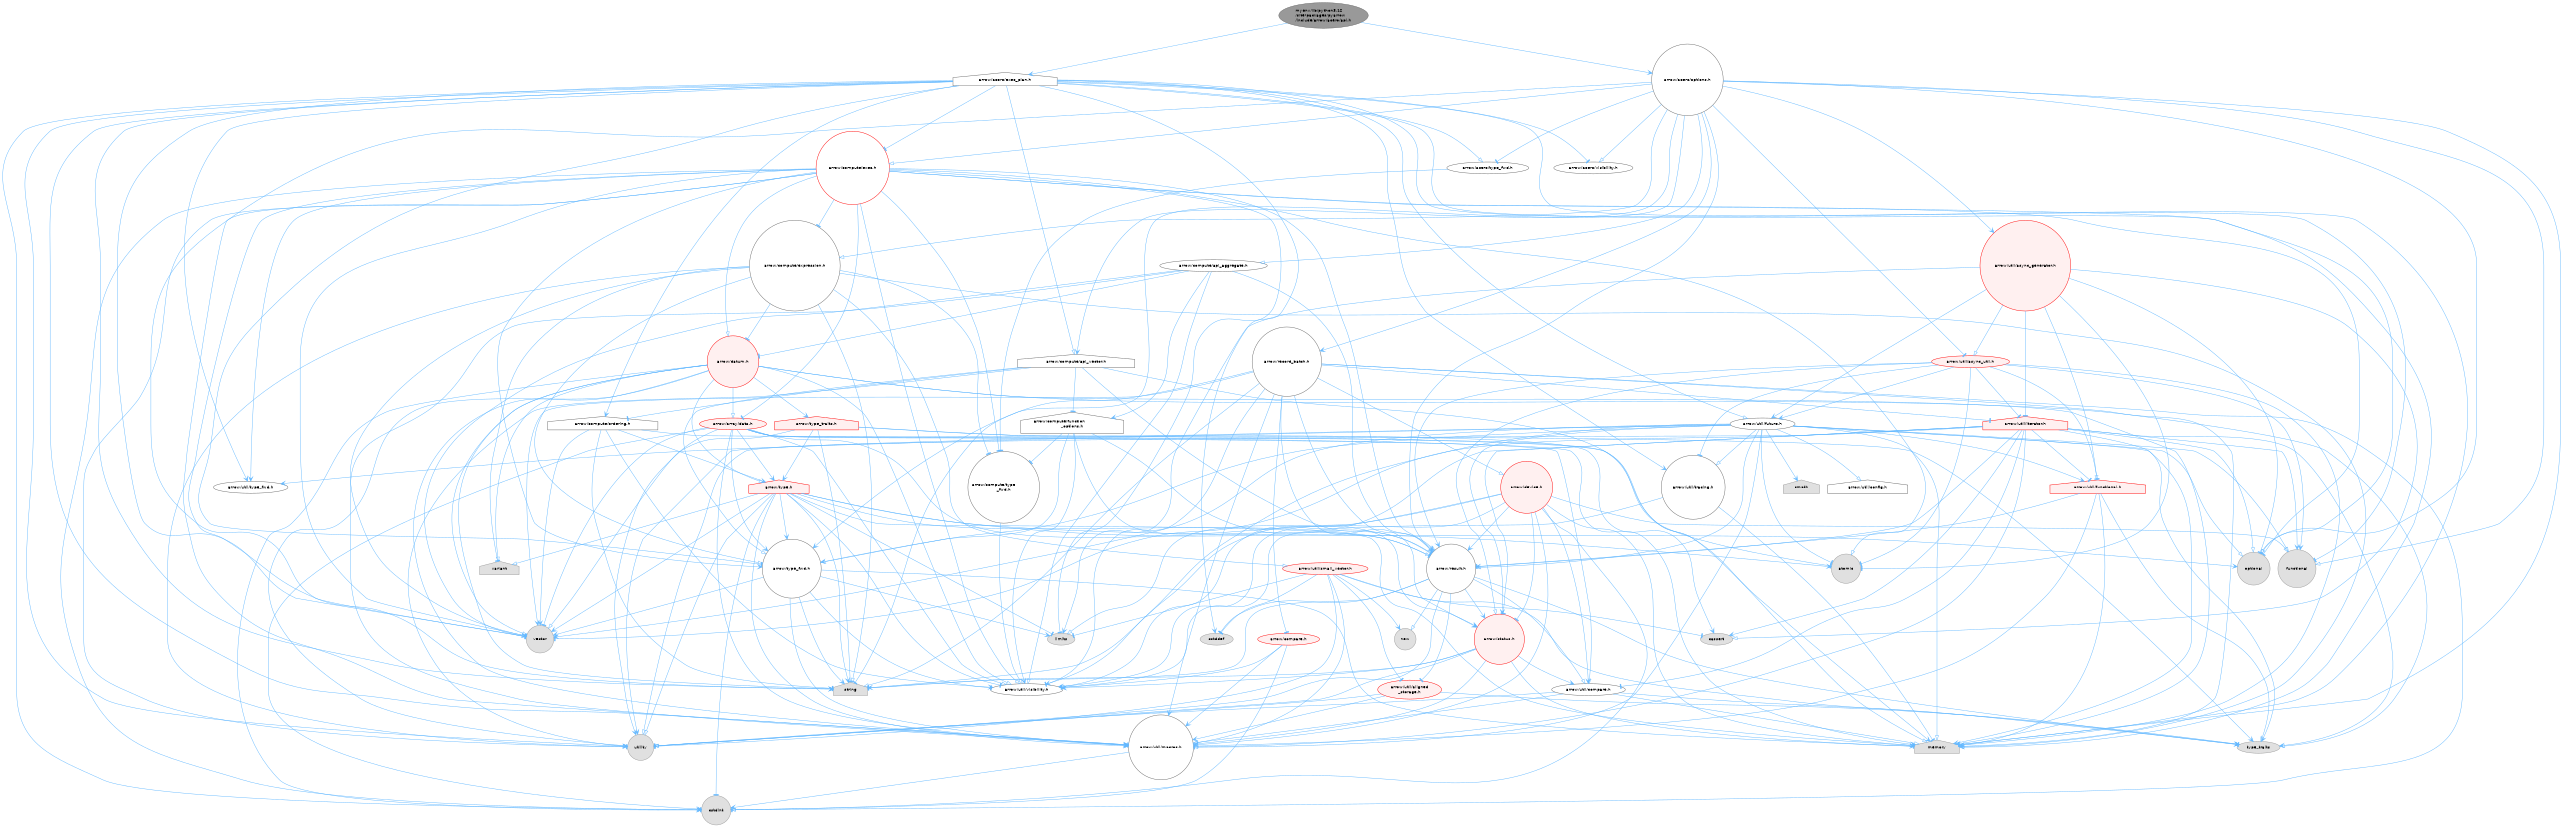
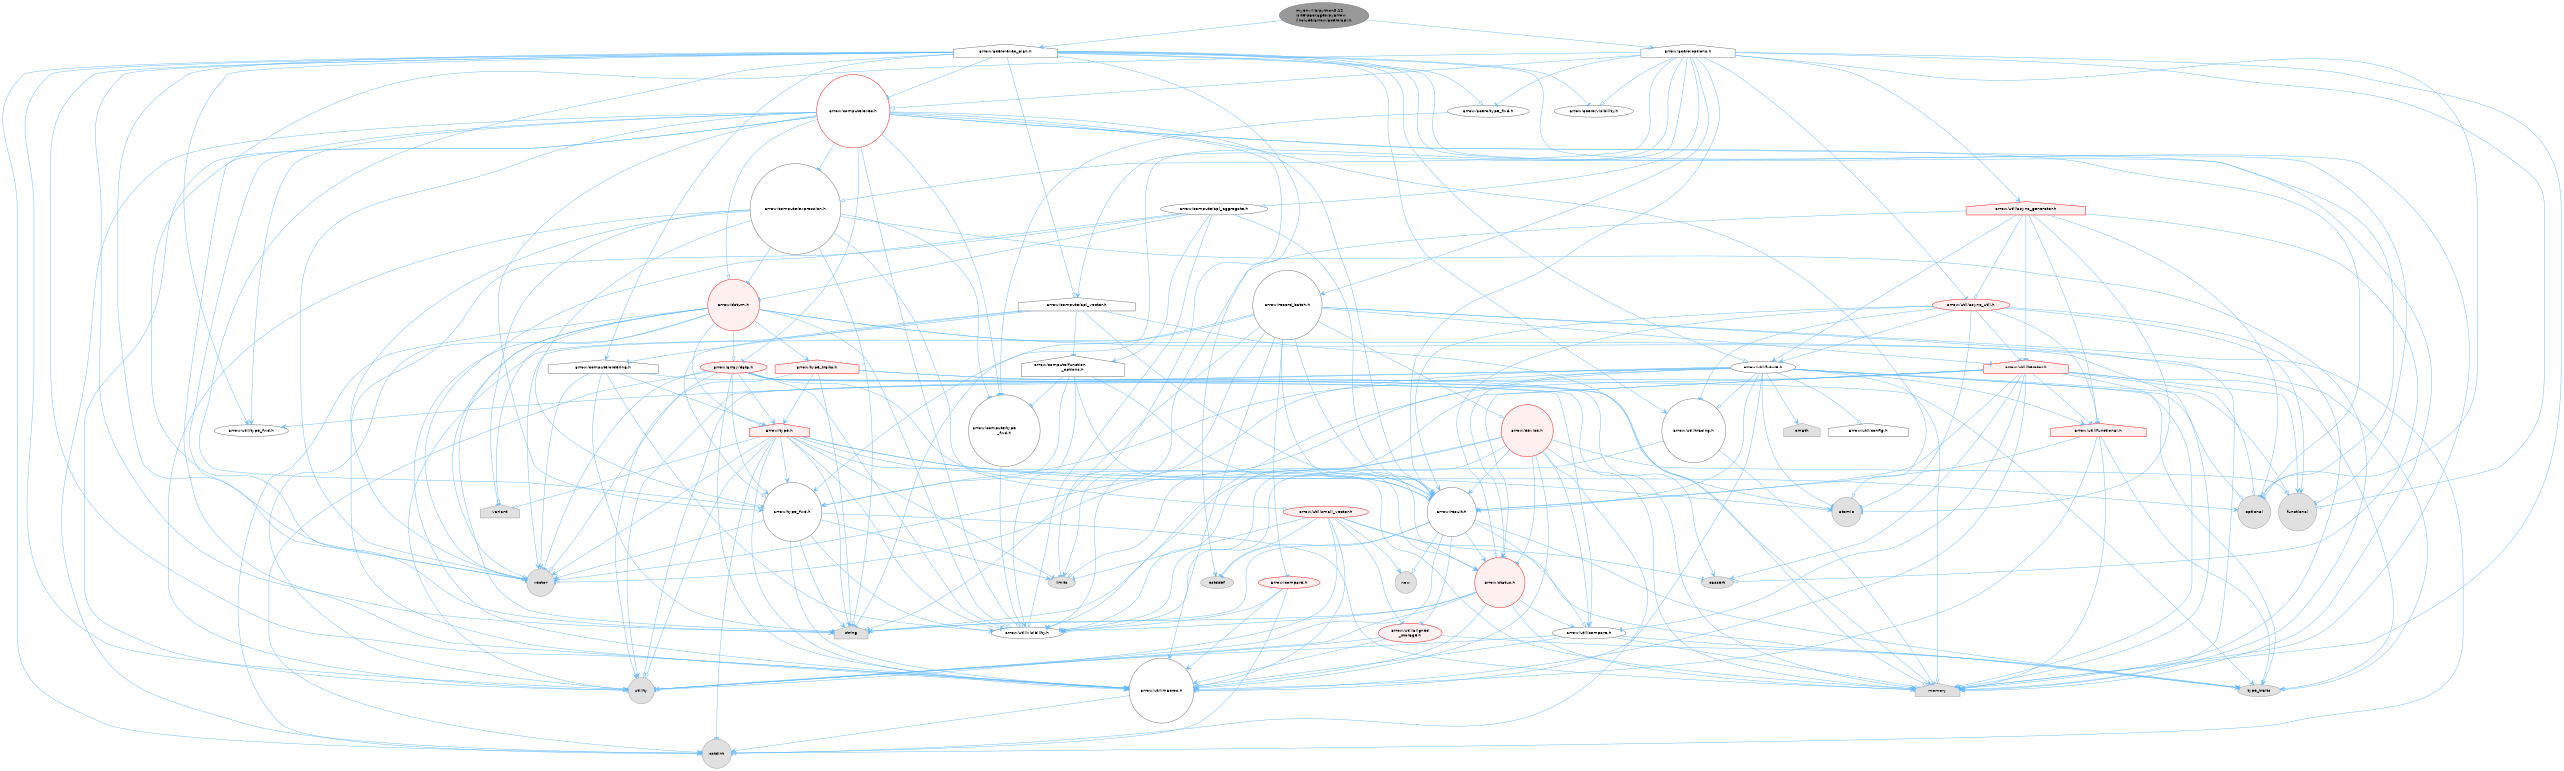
node "arrow/acero/options.h": shape circle -> house
node "arrow/util/async_generator.h": shape circle -> house
edge "arrow/device.h" -> "arrow/util/visibility.h": arrowhead vee -> tee
